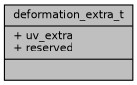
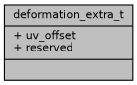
node "deformation_extra_t": text "+ uv_extra" -> "+ uv_offset"
